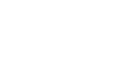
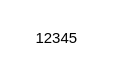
node "12345": added
